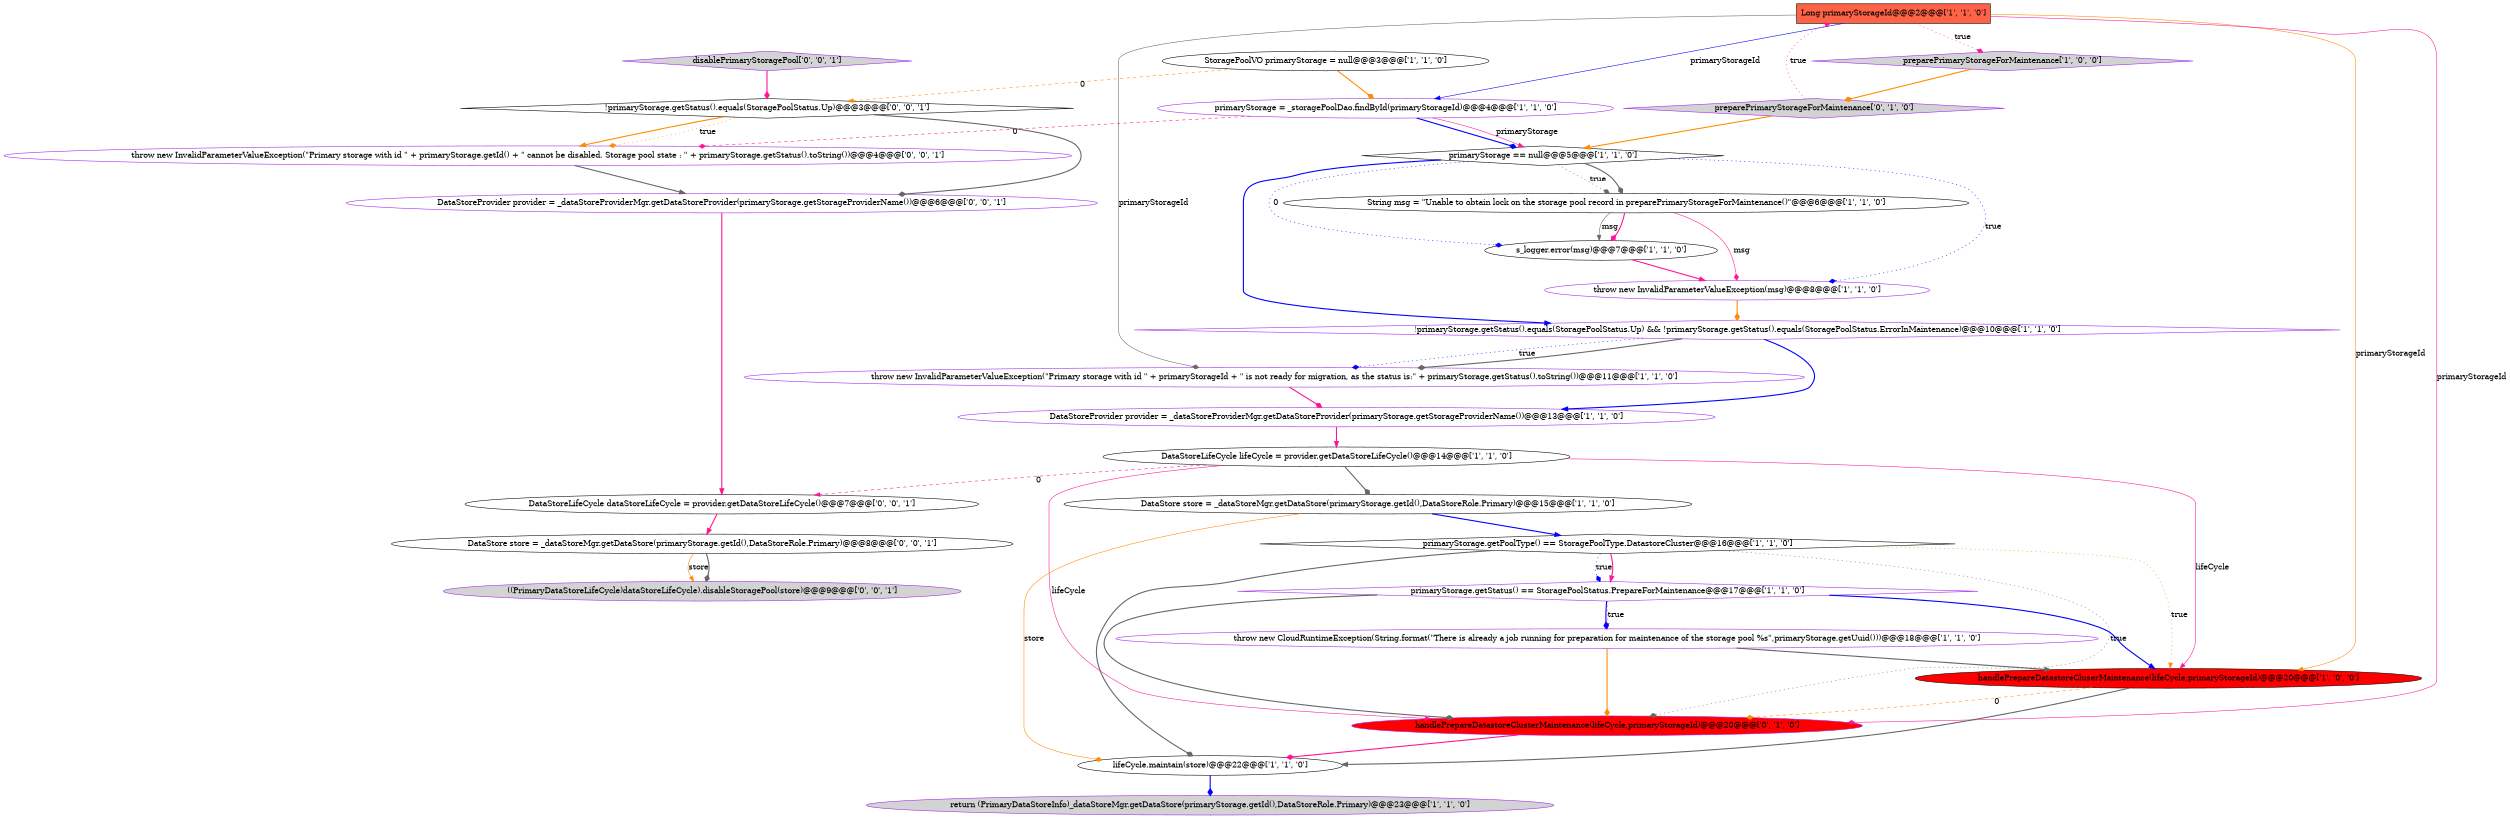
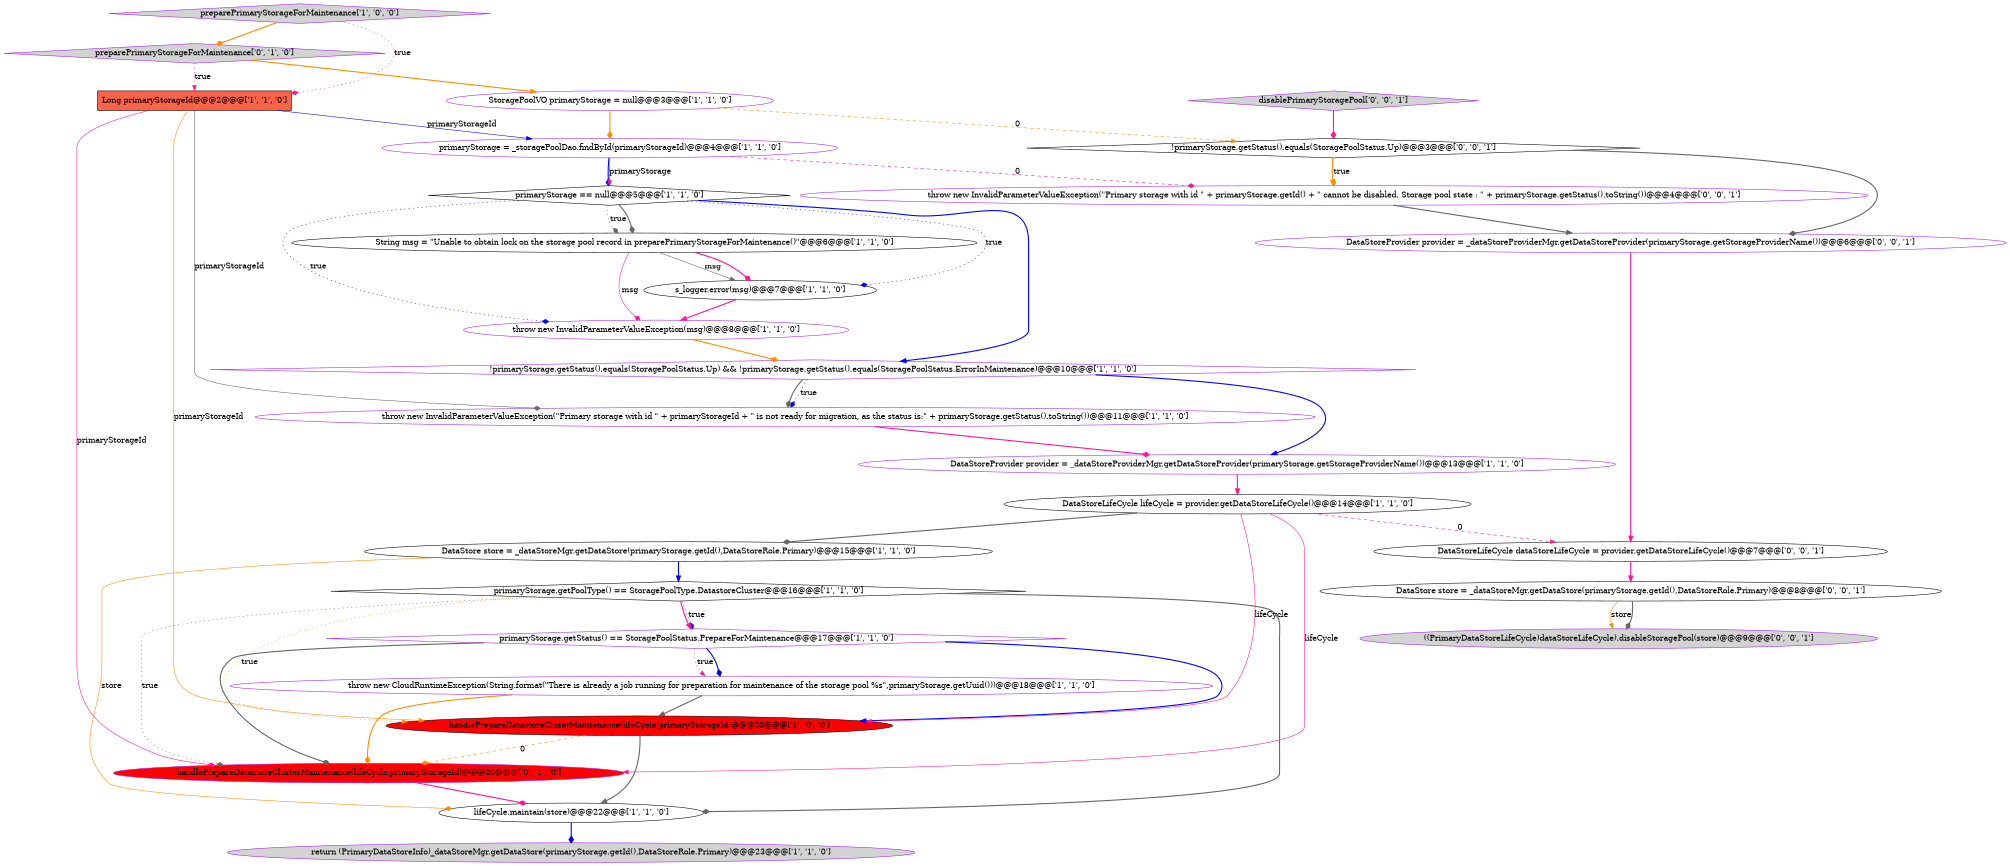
edge "Long primaryStorageId@@@2@@@['1', '1', '0']" -> "preparePrimaryStorageForMaintenance['1', '0', '0']": reversed
node "StoragePoolVO primaryStorage = null@@@3@@@['1', '1', '0']": color black -> purple
edge "preparePrimaryStorageForMaintenance['0', '1', '0']" -> "primaryStorage == null@@@5@@@['1', '1', '0']": now "preparePrimaryStorageForMaintenance['0', '1', '0']" -> "StoragePoolVO primaryStorage = null@@@3@@@['1', '1', '0']"
edge "primaryStorage == null@@@5@@@['1', '1', '0']" -> "s_logger.error(msg)@@@7@@@['1', '1', '0']": label "0" -> "true"
